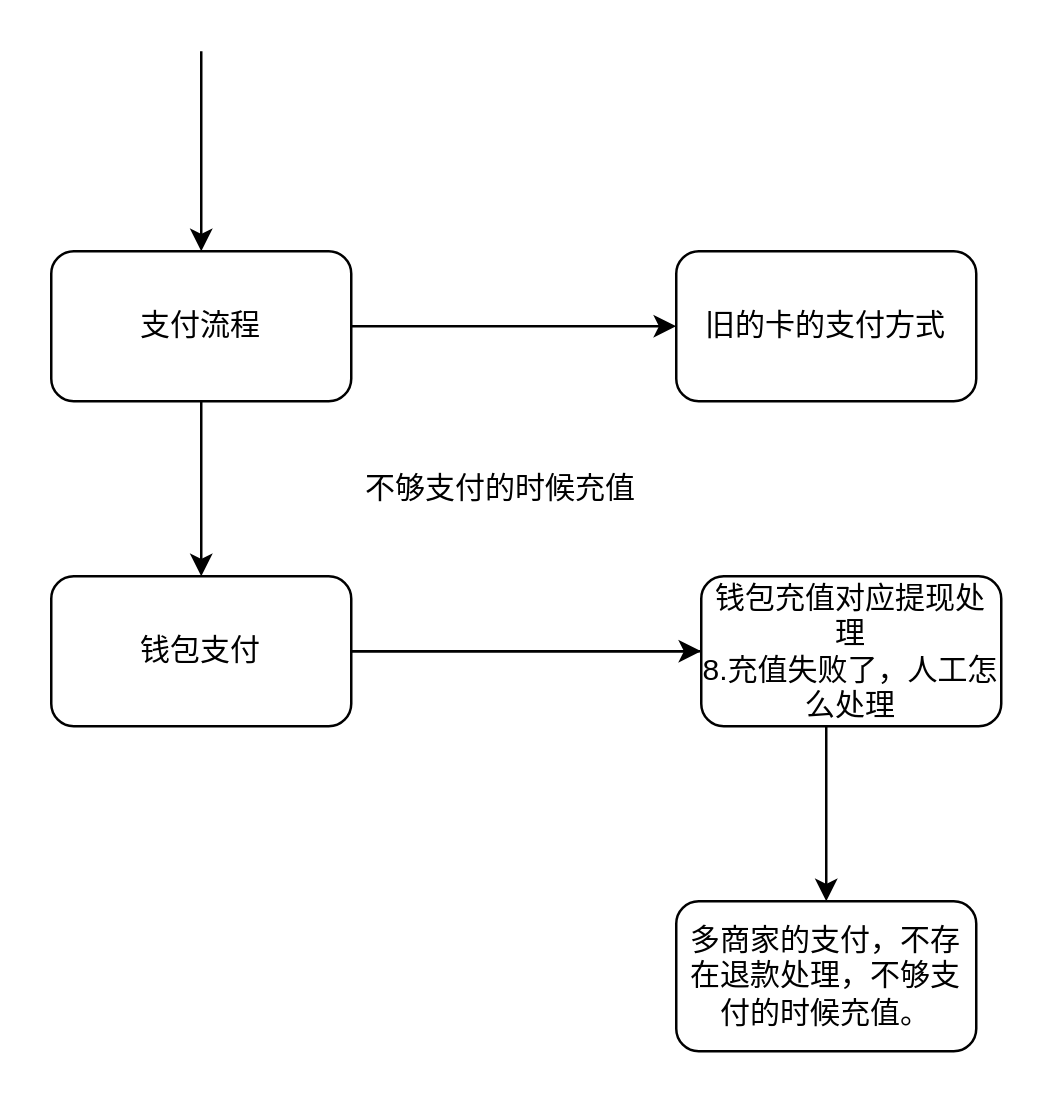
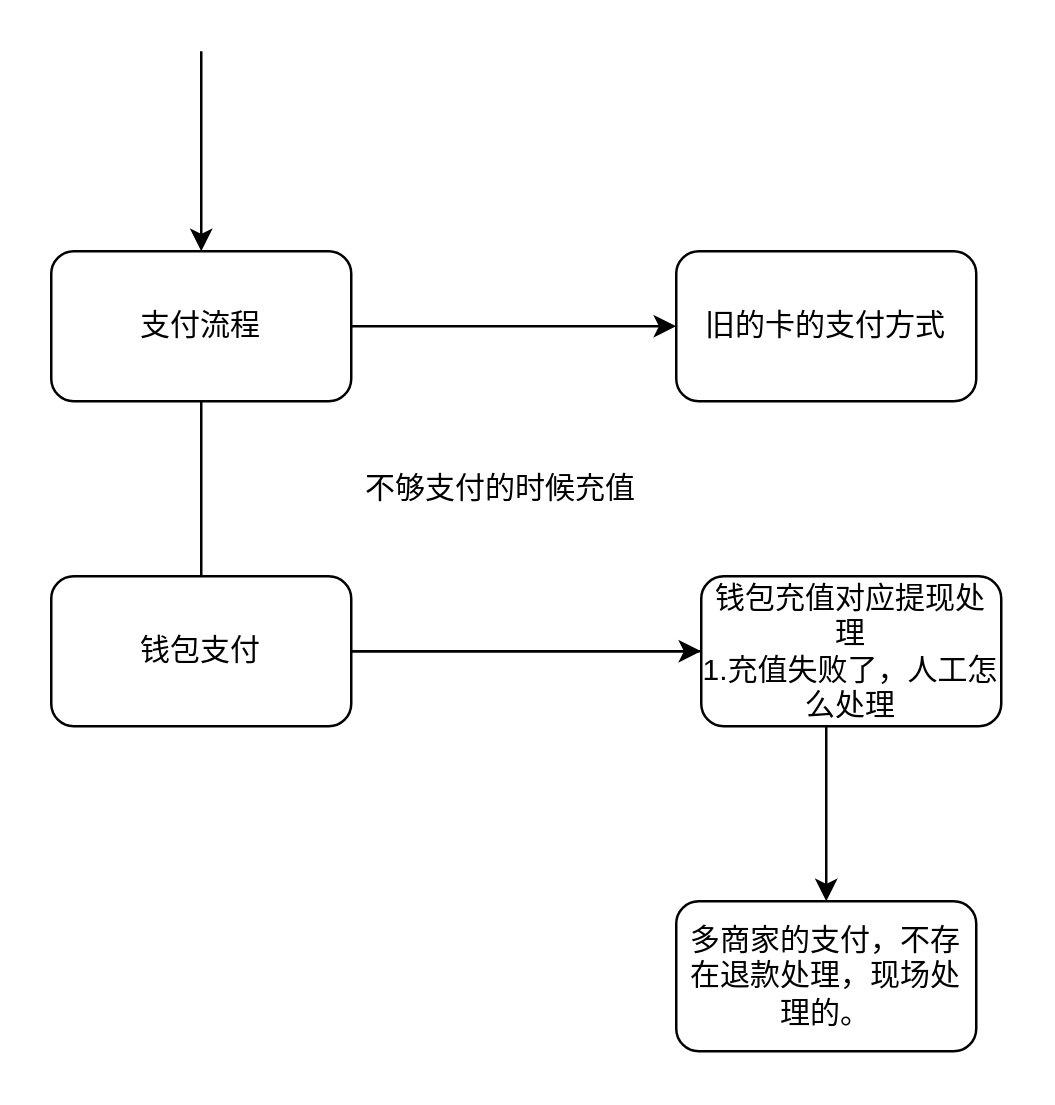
edge "支付流程" -> "钱包支付": arrowhead classic -> none
node "钱包充值对应提现处理 8.充值失败了，人工怎么处理": label "钱包充值对应提现处理 8.充值失败了，人工怎么处理" -> "钱包充值对应提现处理 1.充值失败了，人工怎么处理"
node "多商家的支付，不存在退款处理，不够支付的时候充值。": label "多商家的支付，不存在退款处理，不够支付的时候充值。" -> "多商家的支付，不存在退款处理，现场处理的。"
